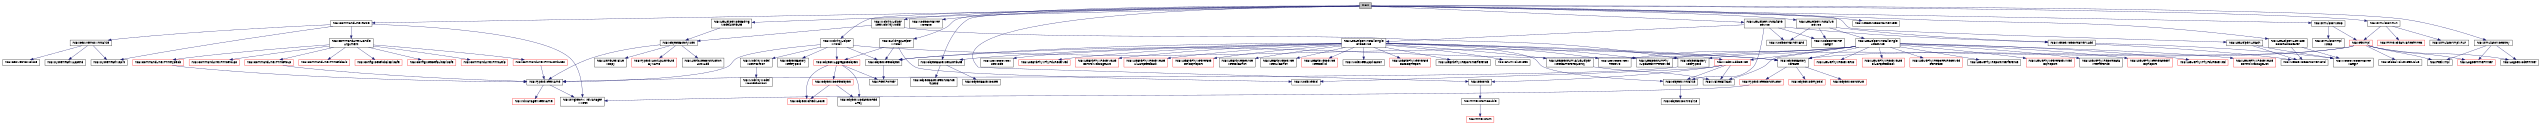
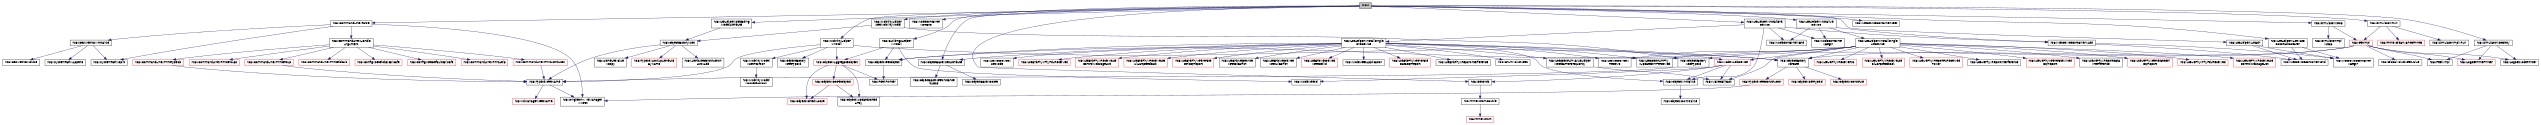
edge "ns3::MobilityHelper ::Install" -> "ns3::Object::GetObject": removed
node "ns3::LteUePhy::ReportRsReceived Generate": label "ns3::LteUePhy::ReportRsReceived Generate" -> "ns3::LteUePhy::ReportRsReceived Power"
